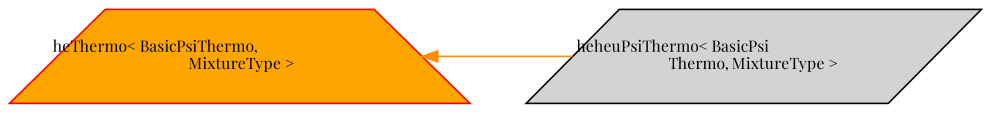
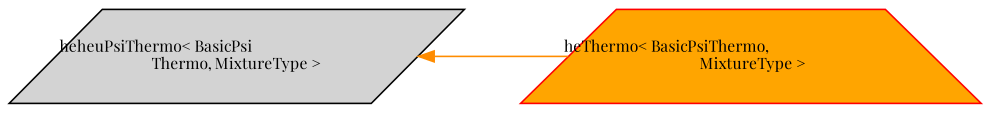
edge "heheuPsiThermo< BasicPsi Thermo, MixtureType >" -> "heThermo< BasicPsiThermo, MixtureType >": reversed
